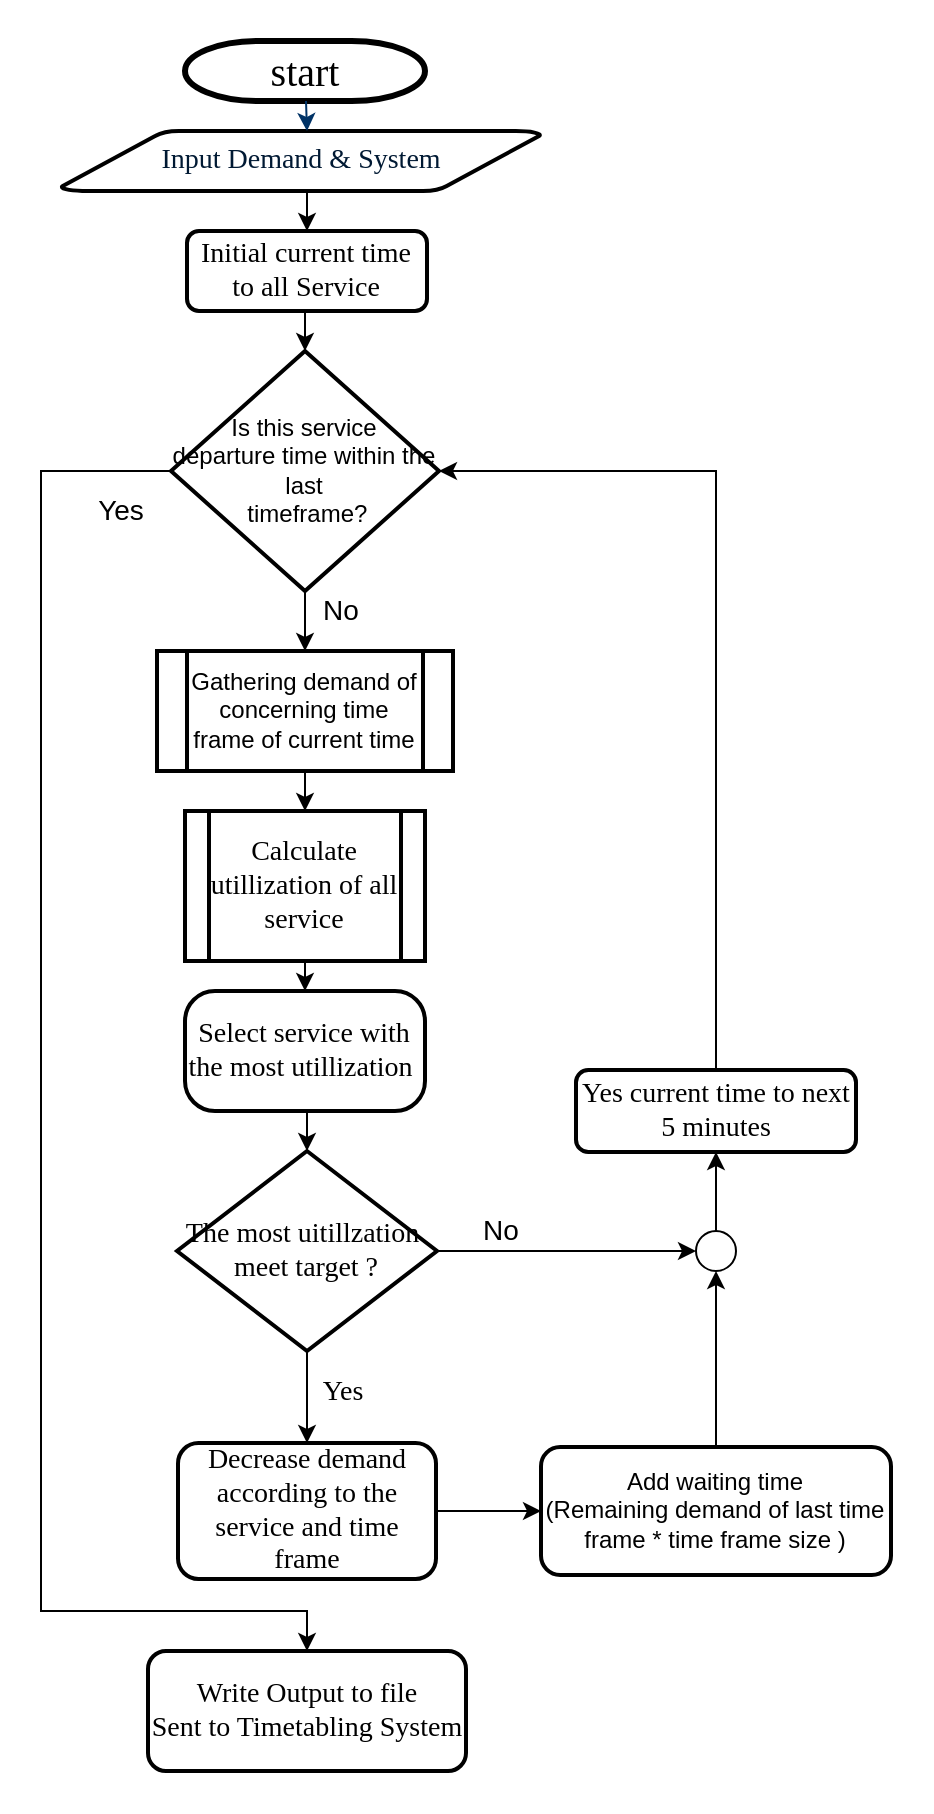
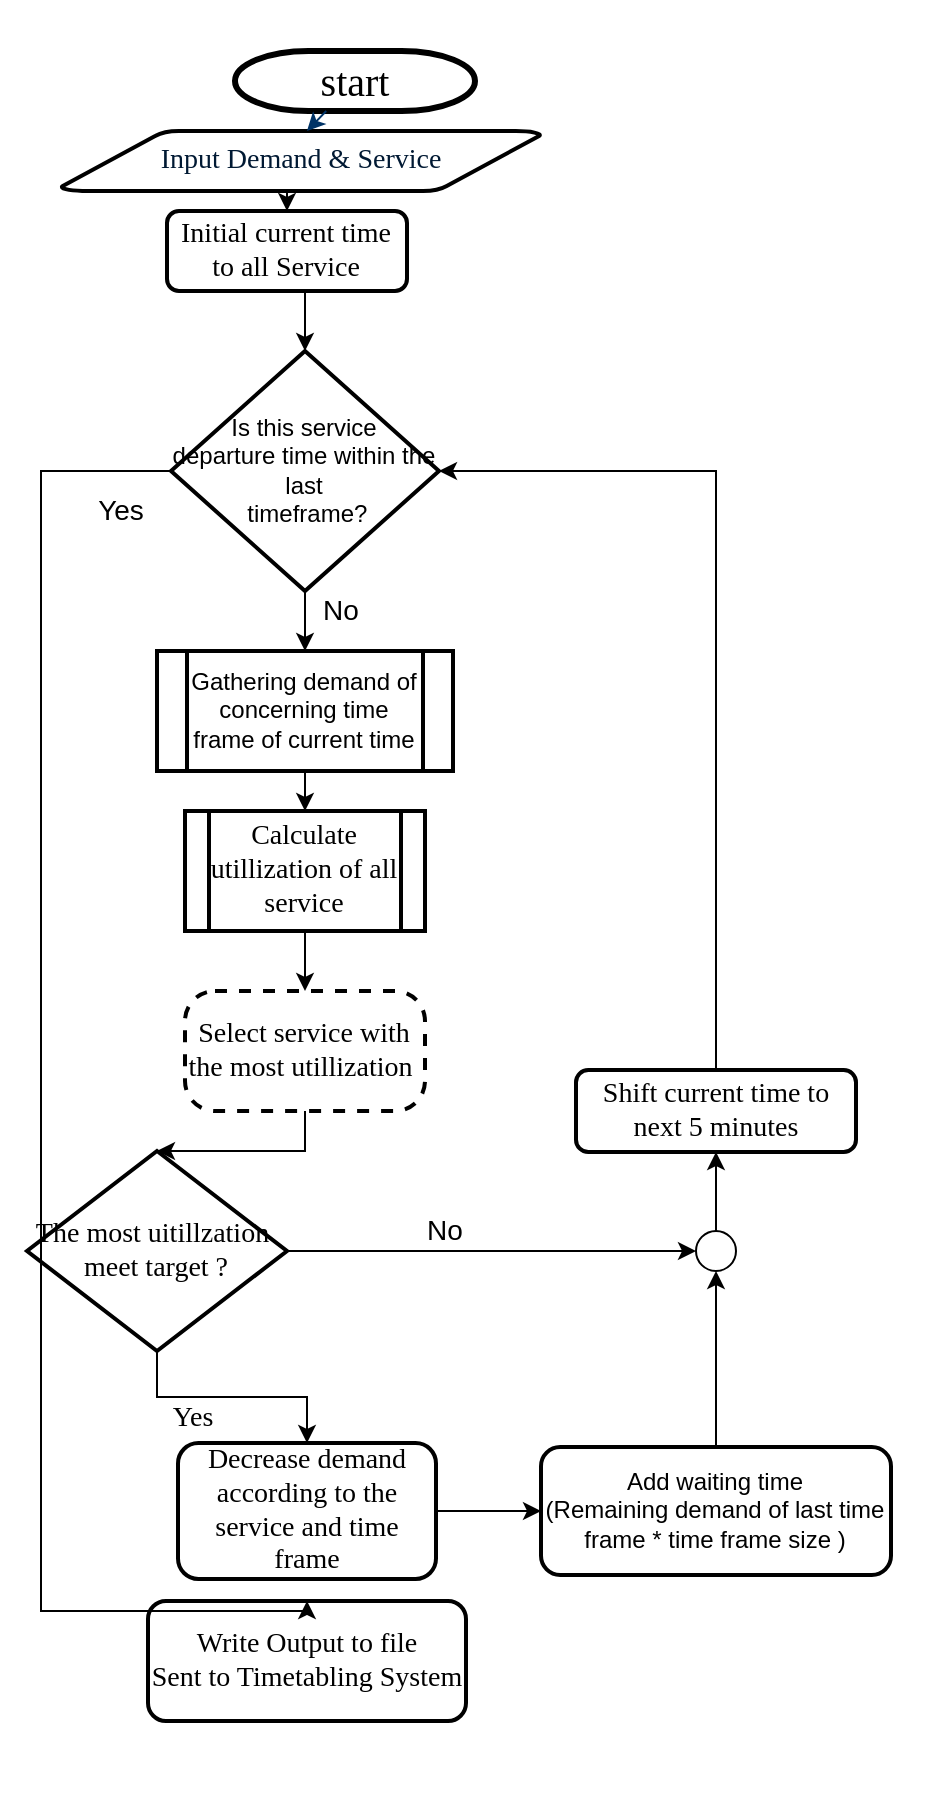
node "start": moved (305, 71) -> (355, 81)
node "Input Demand & System": label "Input Demand & System" -> "Input Demand & Service"
node "Initial current time to all Service": moved (307, 271) -> (287, 251)
node "Calculate utillization of all service": size 240x150 -> 240x120
node "Select service with the most utillization": style solid -> dashed
node "Yes current time to next 5 minutes": label "Yes current time to next 5 minutes" -> "Shift current time to next 5 minutes"
node "The most uitillzation meet target ?": moved (307, 1251) -> (157, 1251)
node "Write Output to fileSent to Timetabling System": moved (307, 1711) -> (307, 1661)
